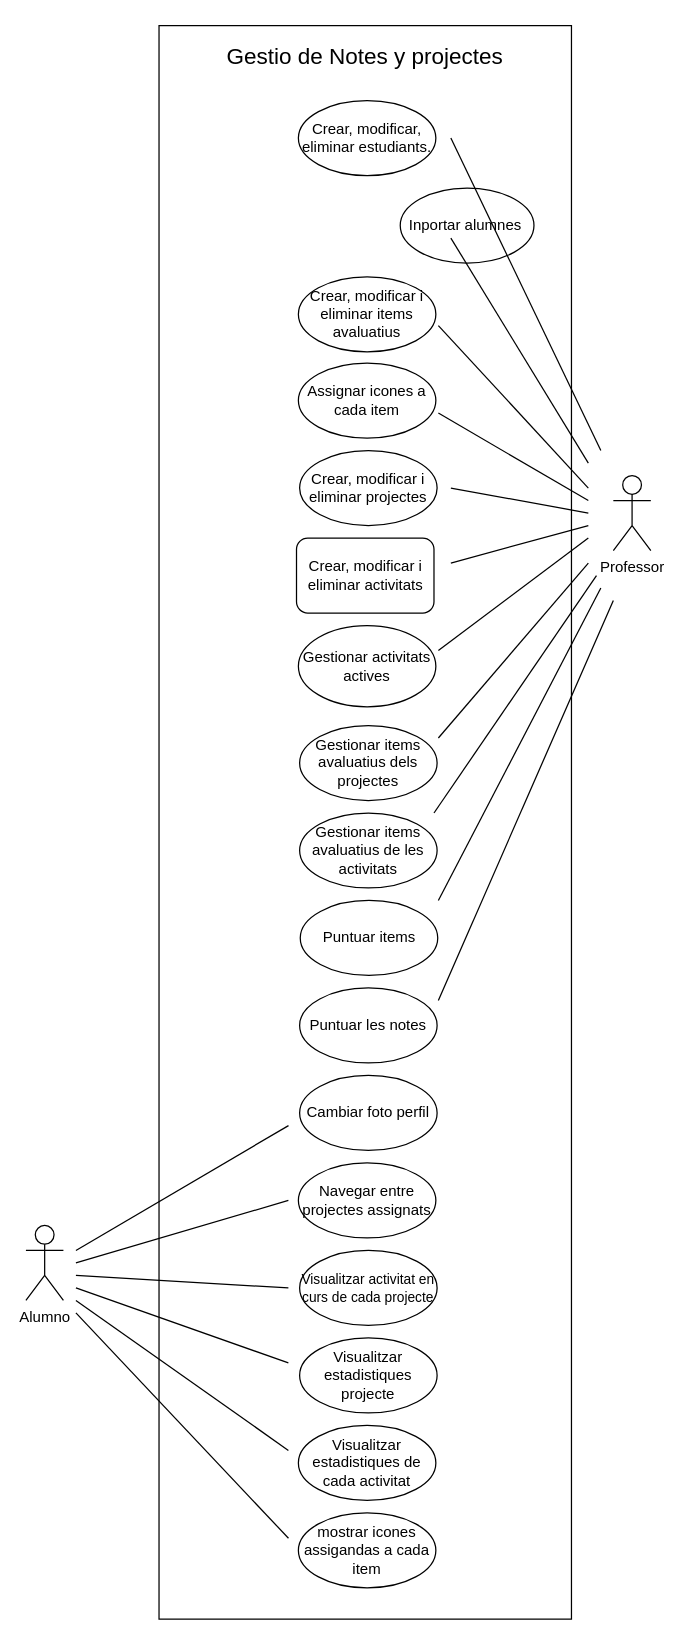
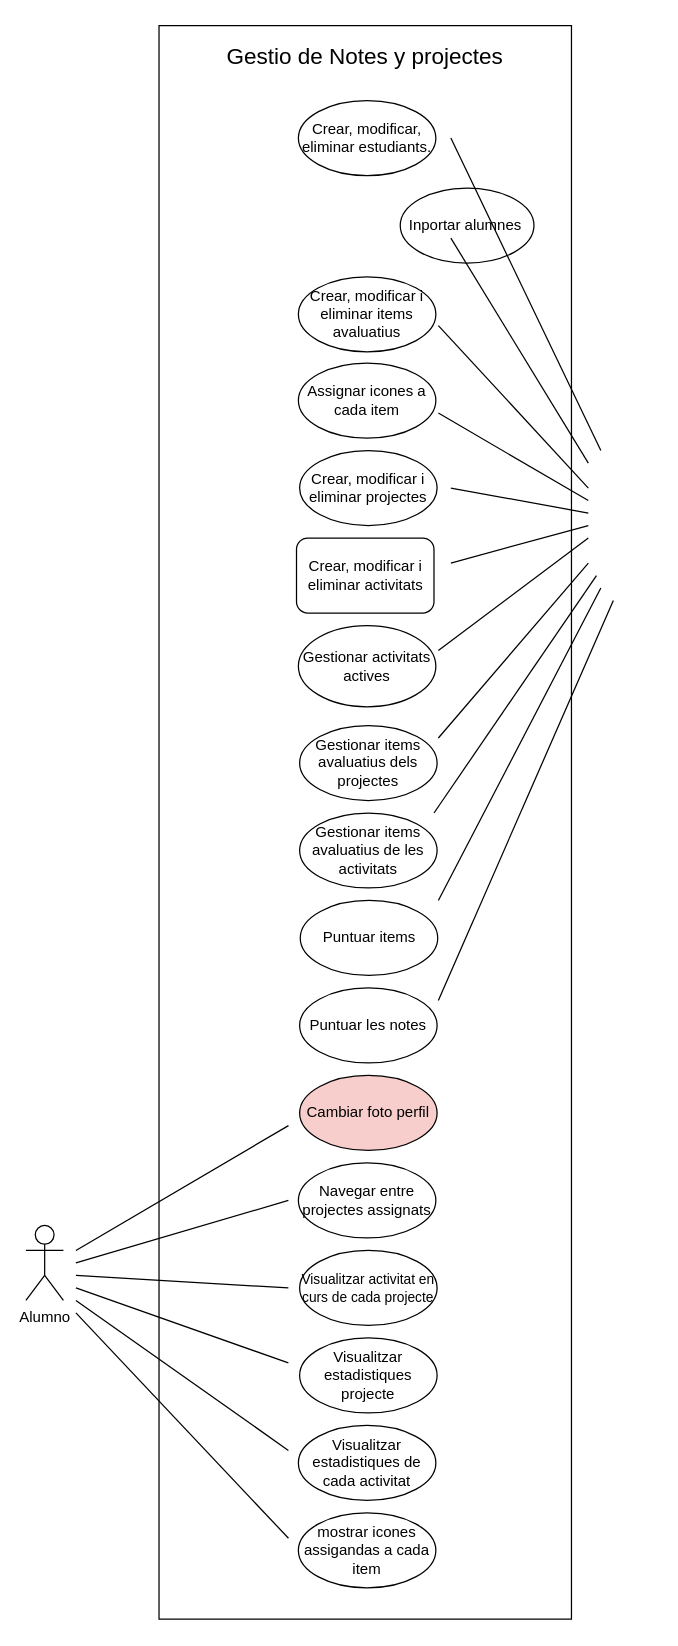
node "Professor": removed
node "Cambiar foto perfil": fillcolor #ffffff -> #f8cecc
